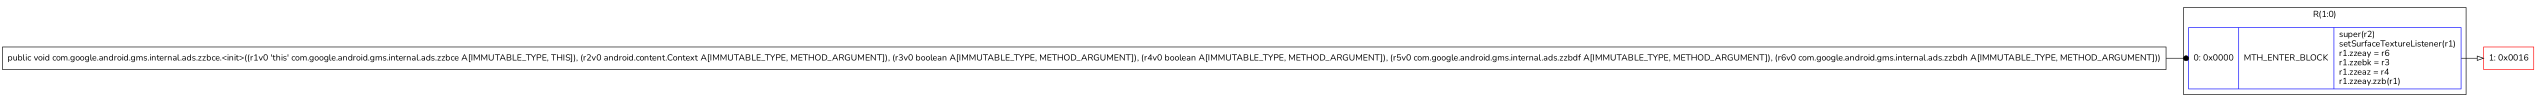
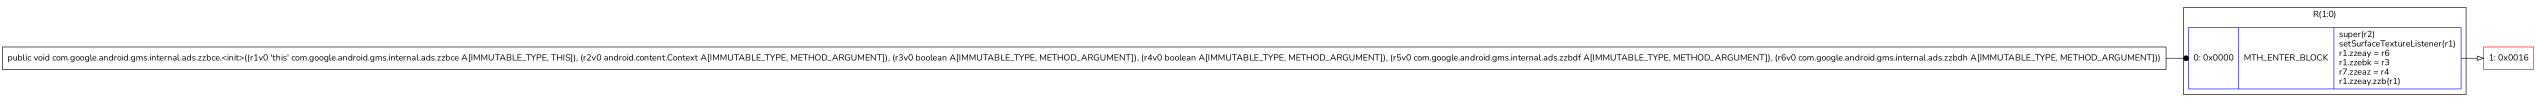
node "0: 0x0000": text "r1.zzeaz = r4" -> "r7.zzeaz = r4"
